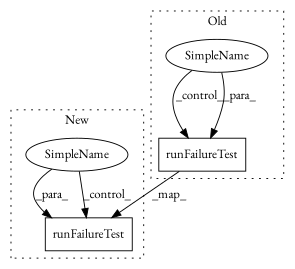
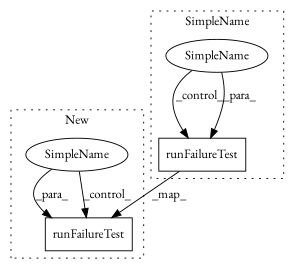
cluster "Old": label "Old" -> "SimpleName"
